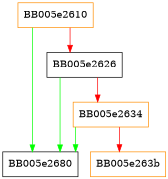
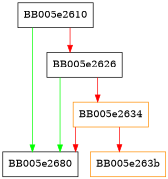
node "BB005e2610": color darkorange -> black
edge "BB005e2634" -> "BB005e2680": color green -> red
